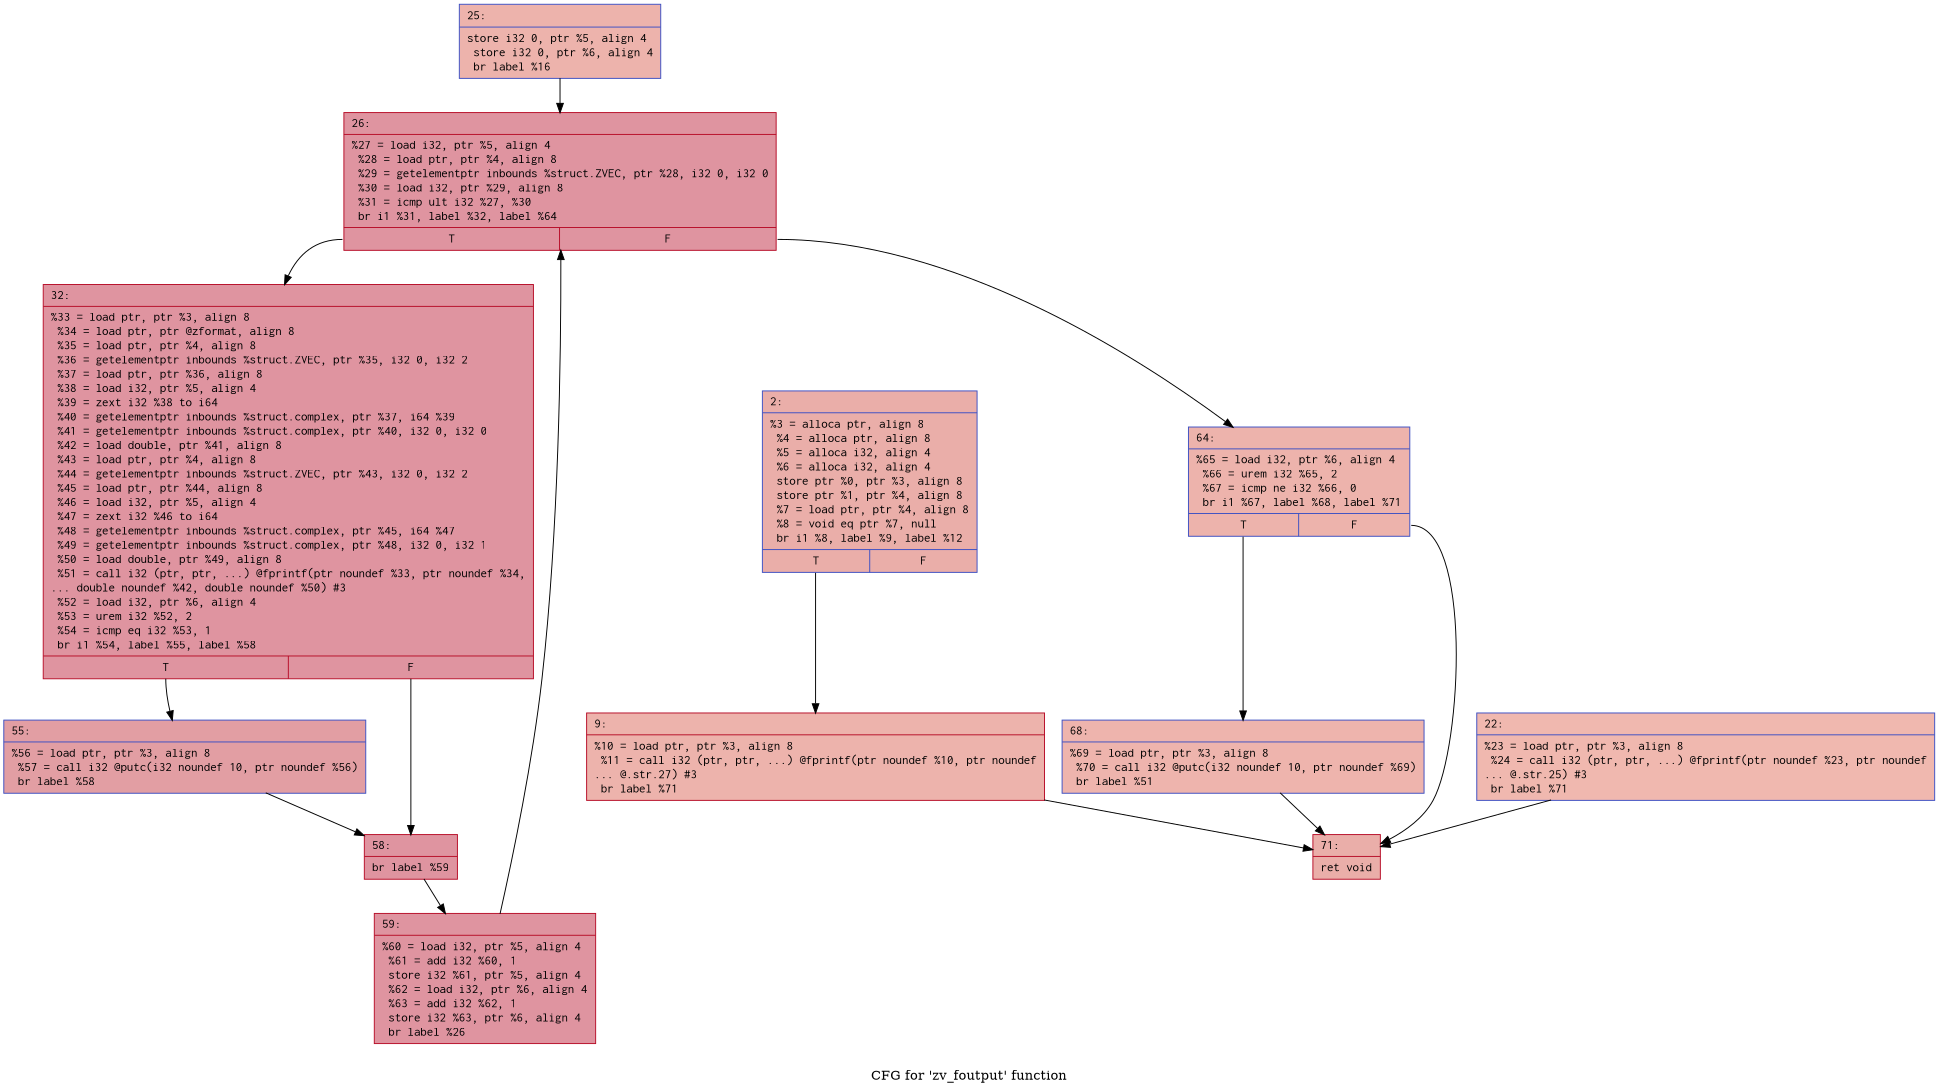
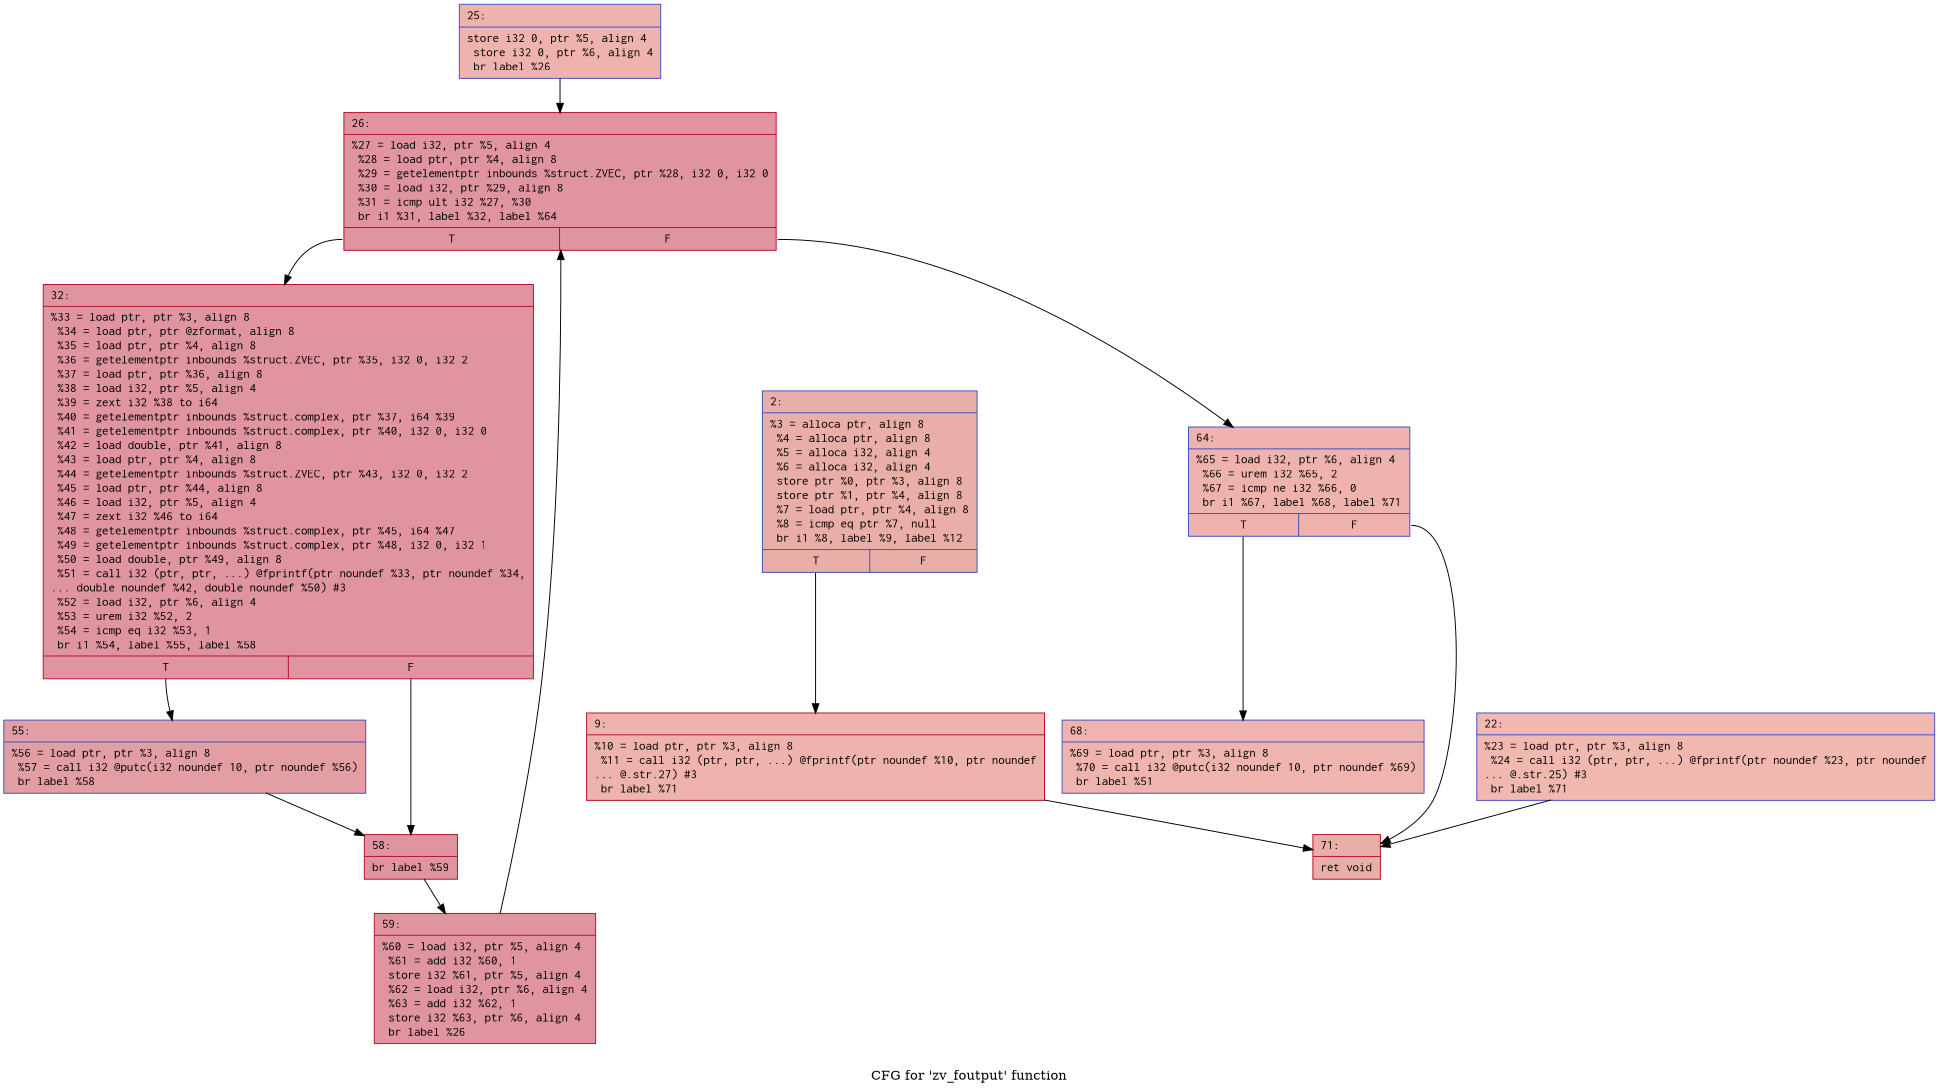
node "25:": text "br label %16" -> "br label %26"
node "2:": text "%8 = void eq ptr %7, null" -> "%8 = icmp eq ptr %7, null"
edge "68:" -> "71:": removed
